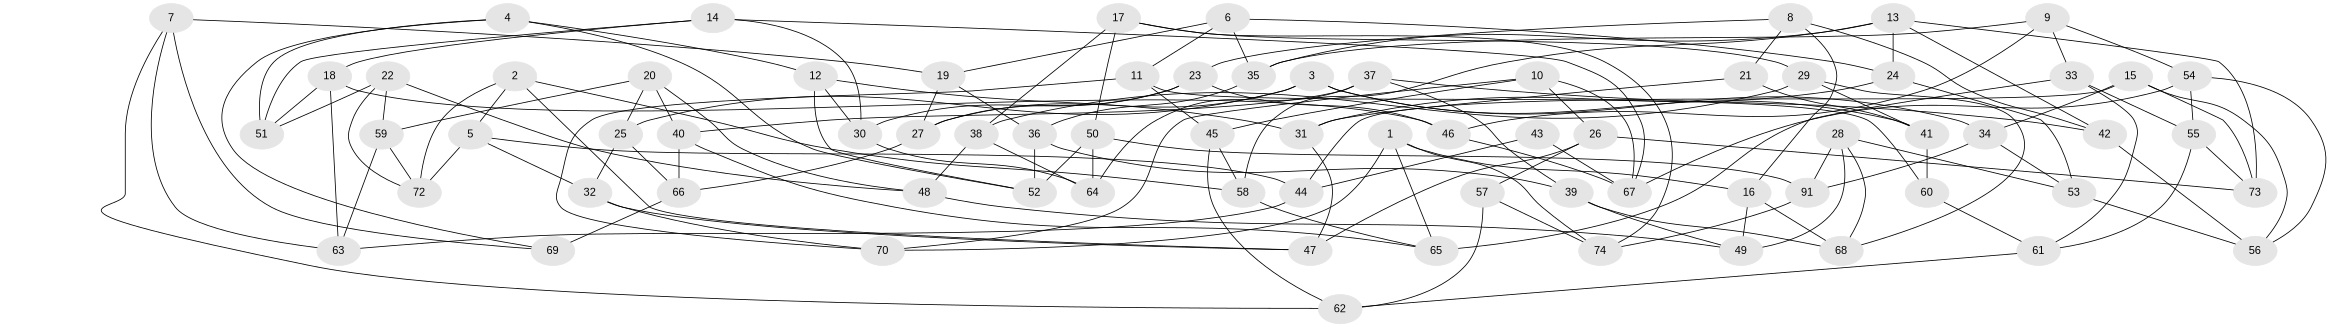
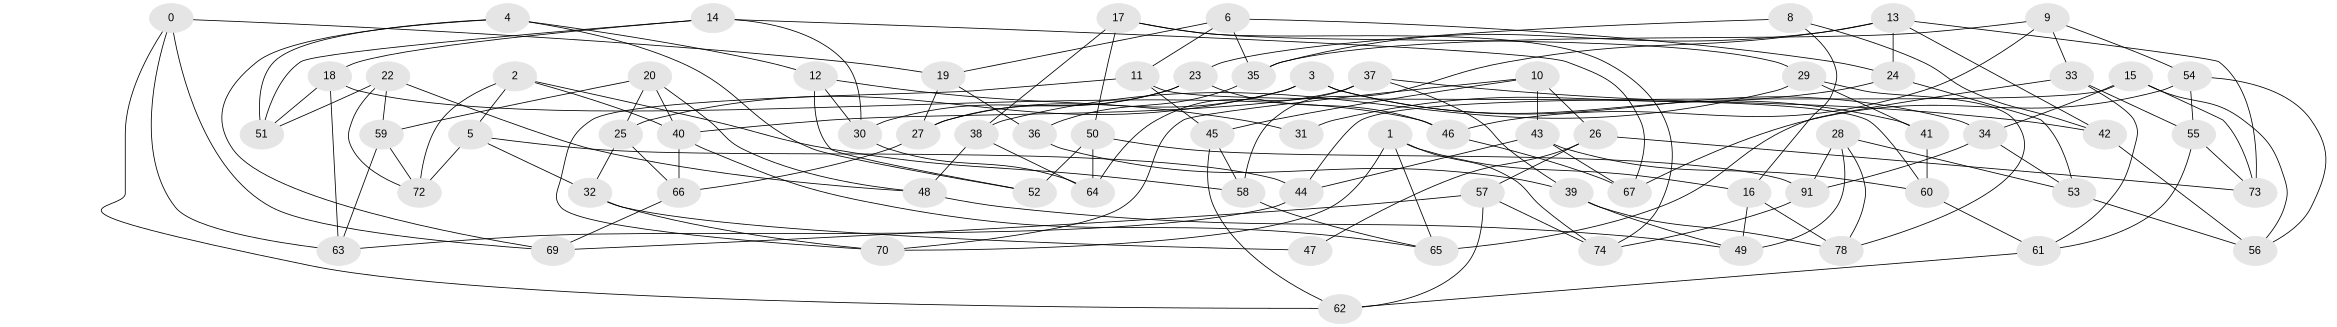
node "7": label "7" -> "0"
node "21": removed
edge "10" -- "67": now "10" -- "43"
edge "36" -- "52": removed
edge "43" -- "60": added
edge "31" -- "47": removed
edge "57" -- "69": added
edge "2" -- "47": now "2" -- "40"
node "68": label "68" -> "78"
